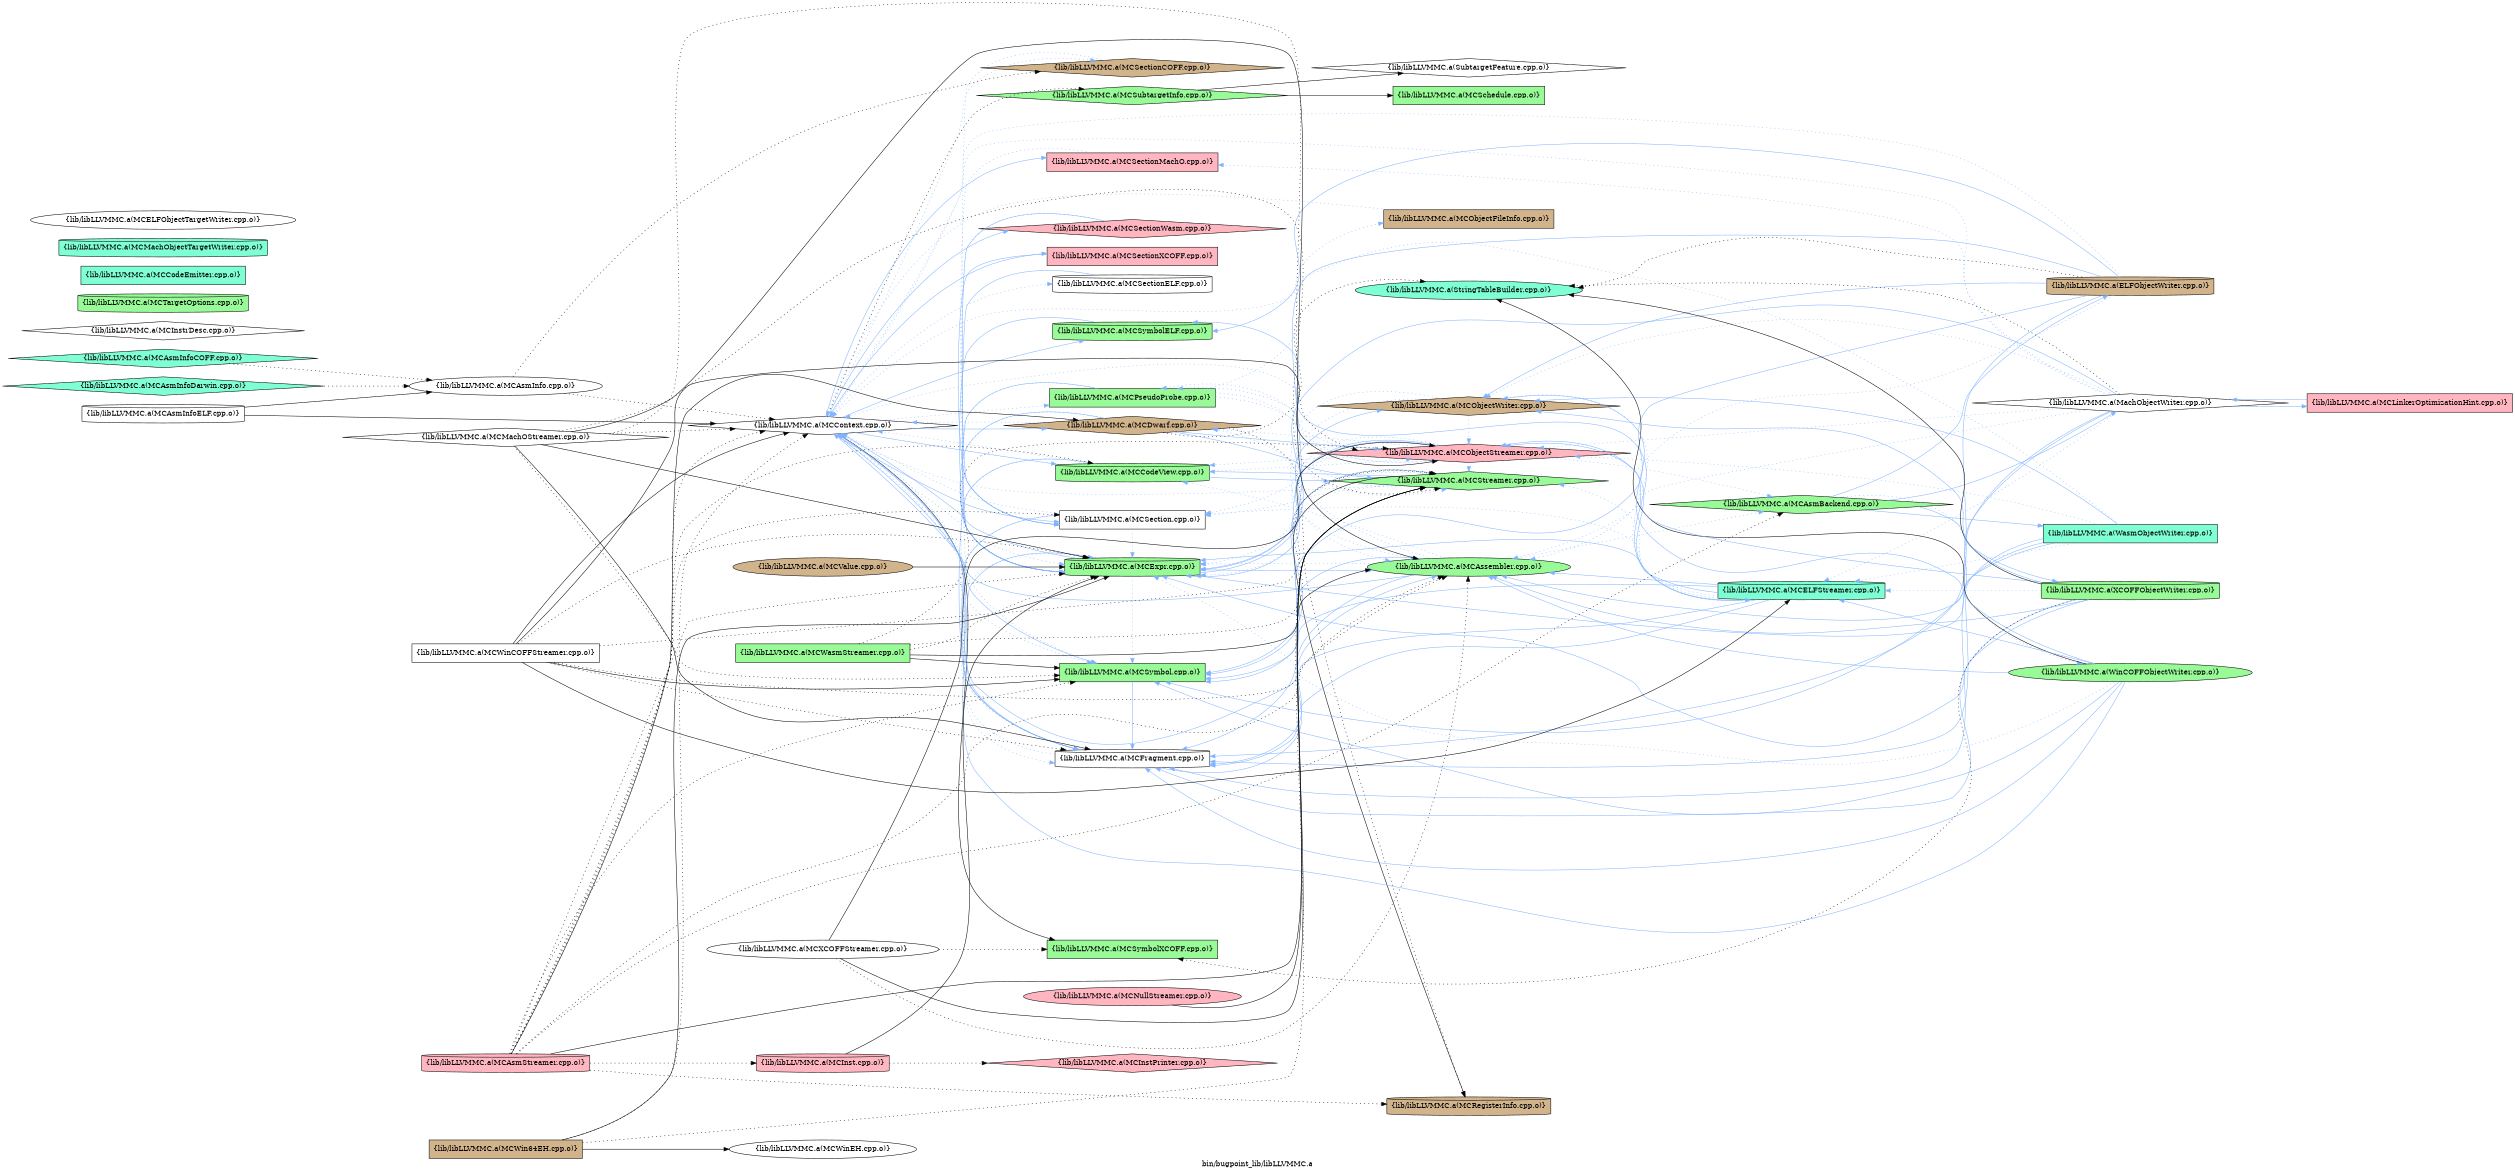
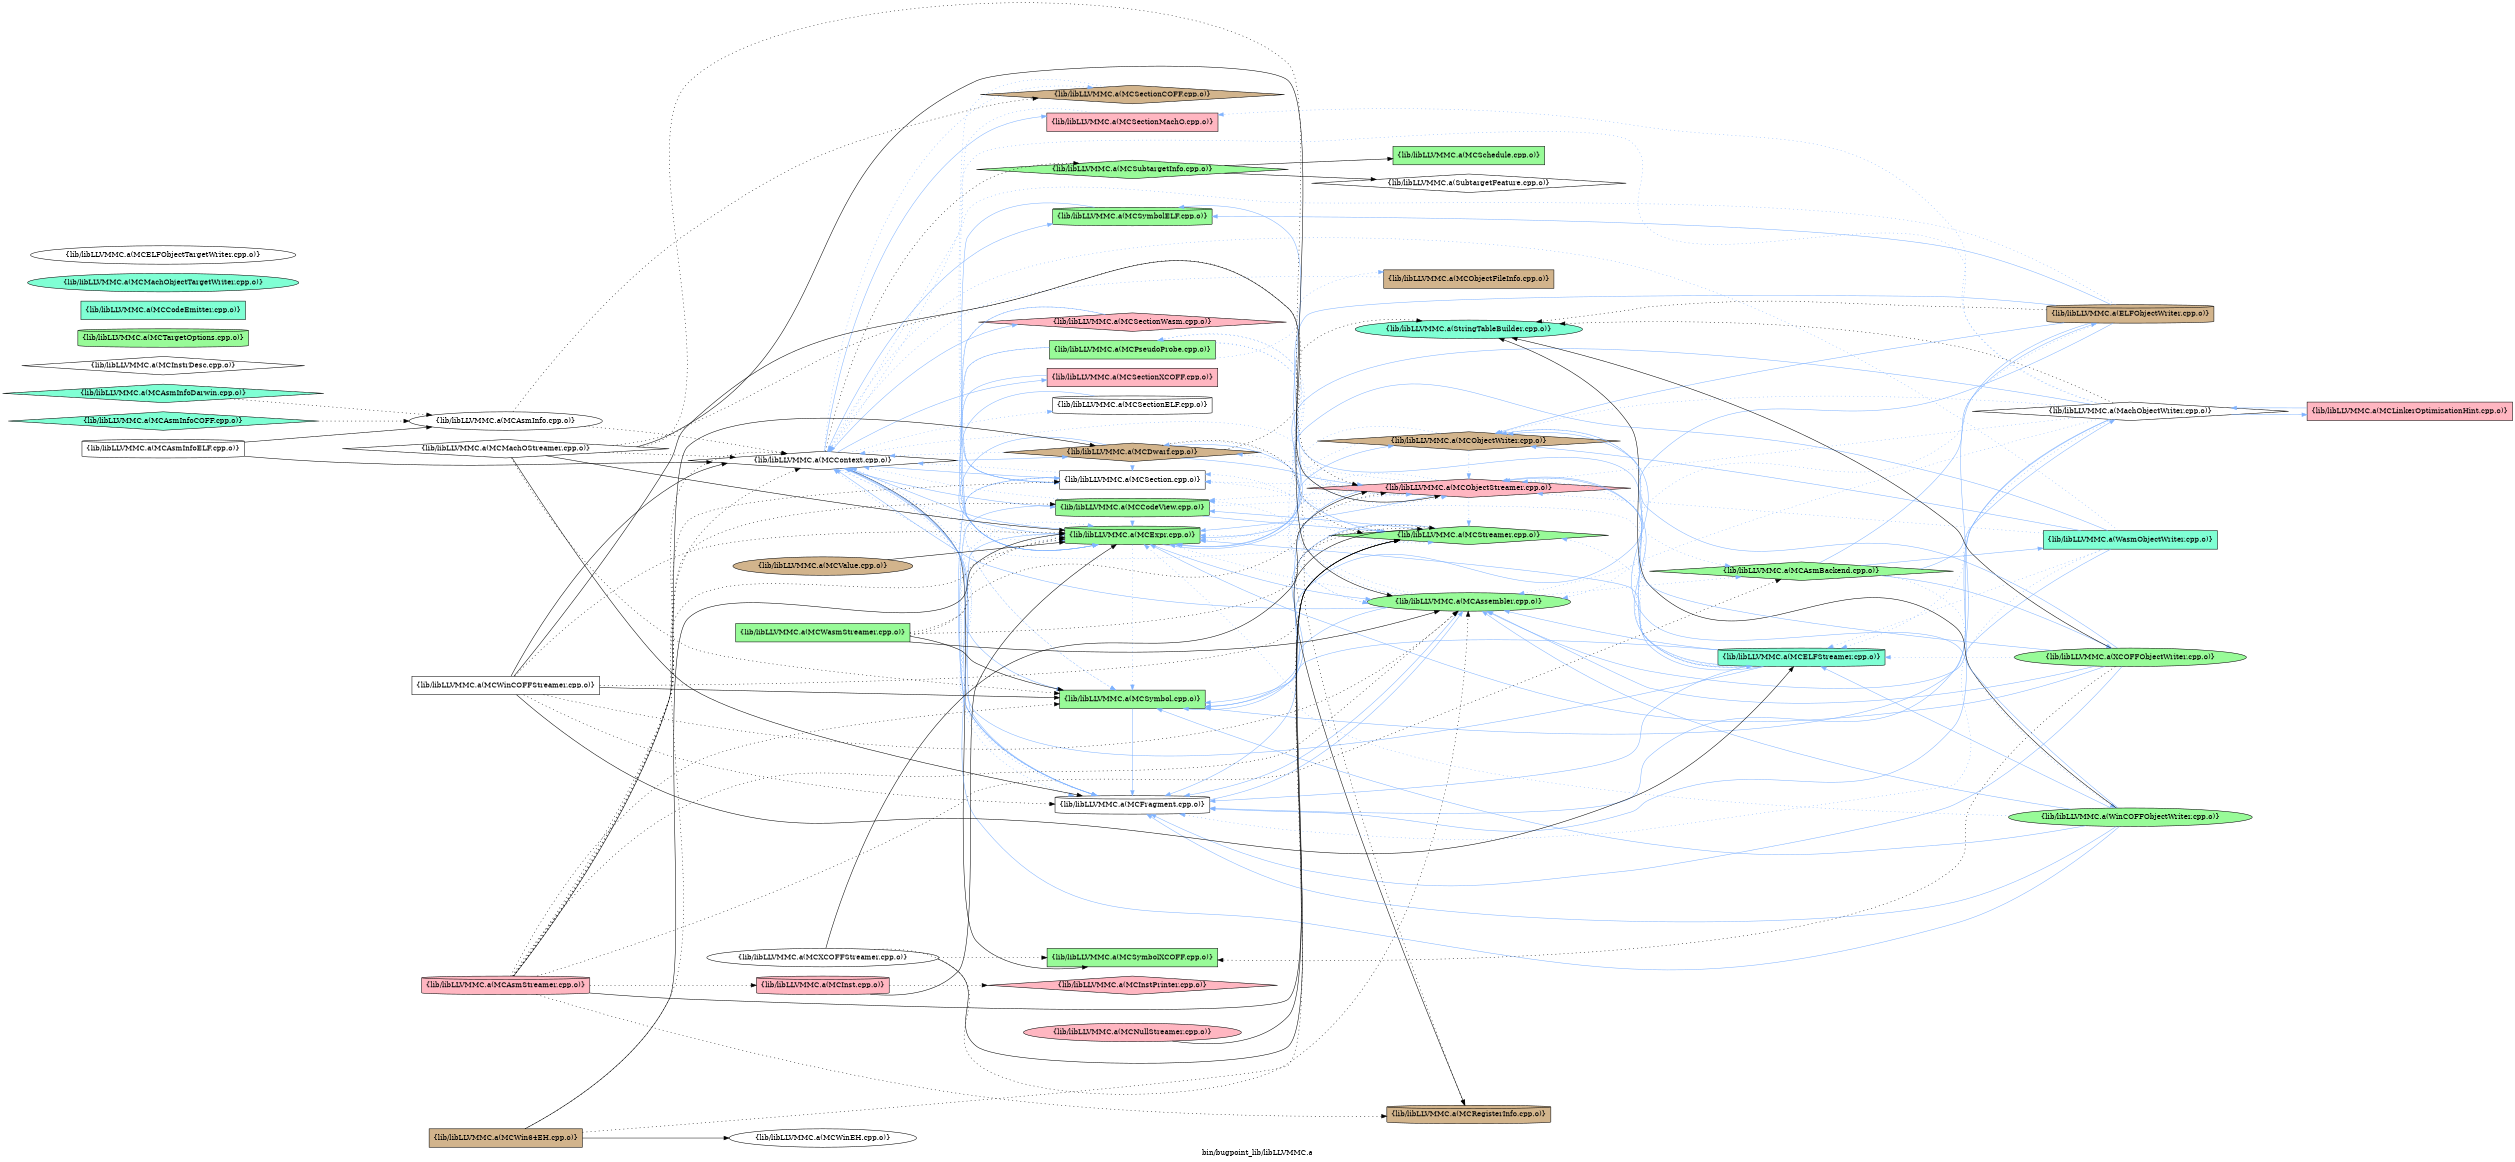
node "{lib/libLLVMMC.a(MCMachObjectTargetWriter.cpp.o)}": shape cylinder -> ellipse
edge "{lib/libLLVMMC.a(MCContext.cpp.o)}" -> "{lib/libLLVMMC.a(MCPseudoProbe.cpp.o)}": removed
node "{lib/libLLVMMC.a(XCOFFObjectWriter.cpp.o)}": shape cylinder -> ellipse
edge "{lib/libLLVMMC.a(WasmObjectWriter.cpp.o)}" -> "{lib/libLLVMMC.a(MCFragment.cpp.o)}": style solid -> dotted
